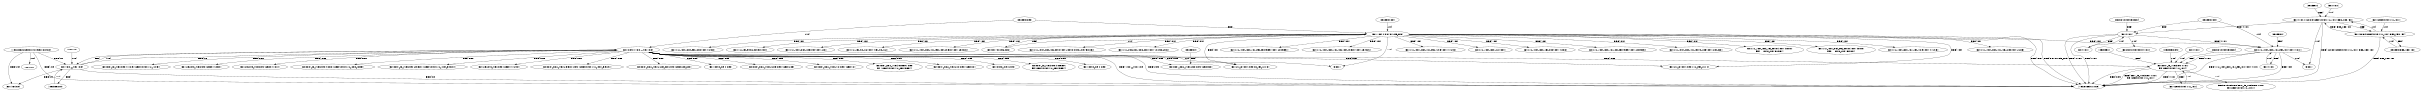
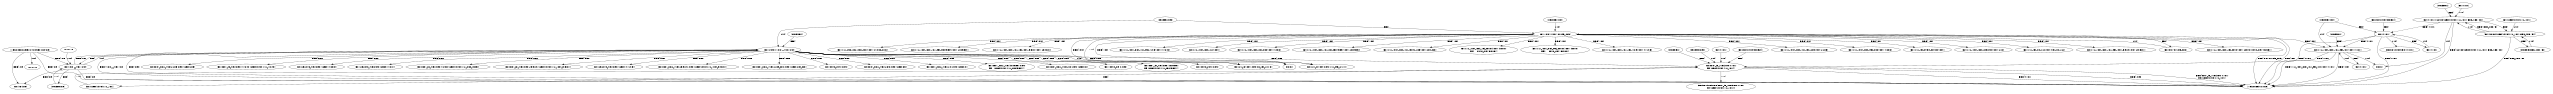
edge "(Identifier,u)" -> "(Call,copy_from_user(&tac, argp, sizeof tac))": now "(Identifier,u)" -> "(Call,*argp = (void __user *)arg)"
